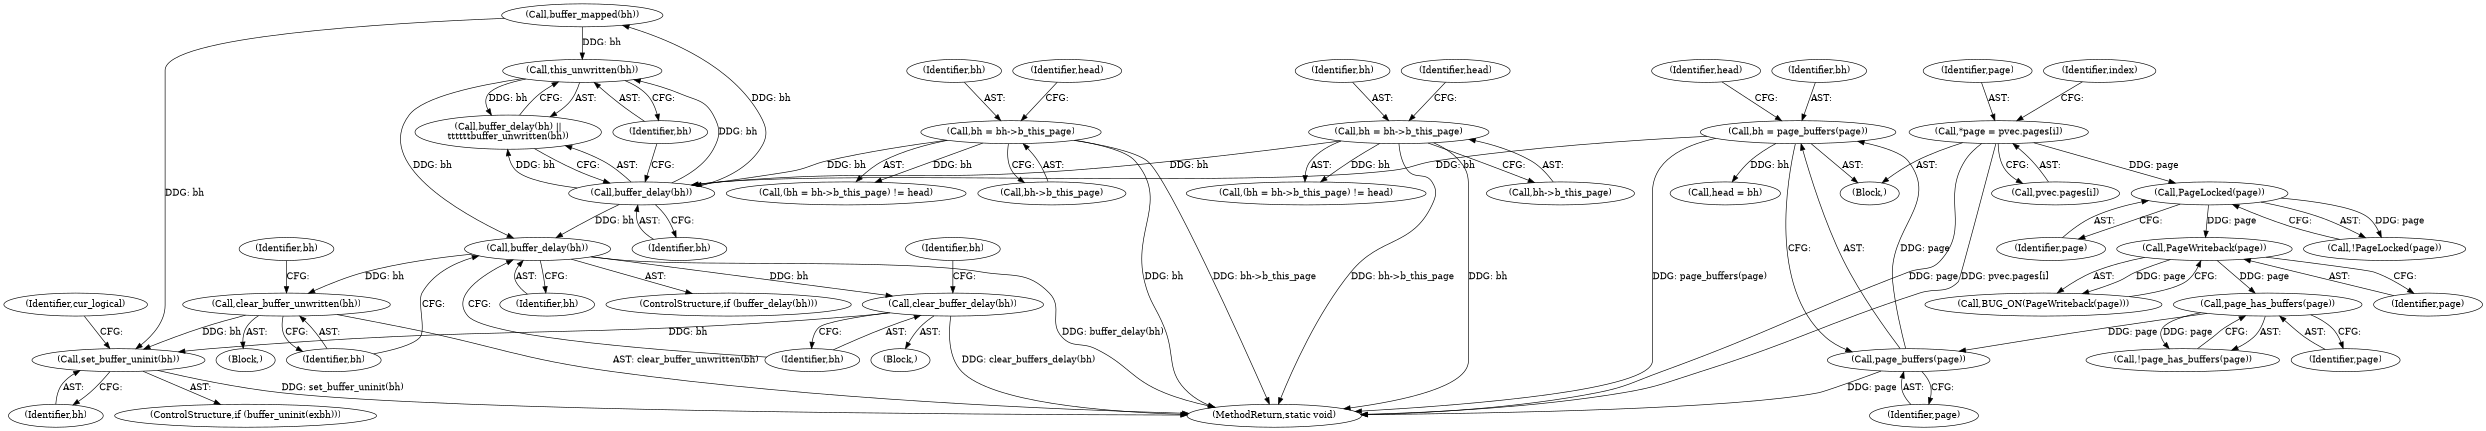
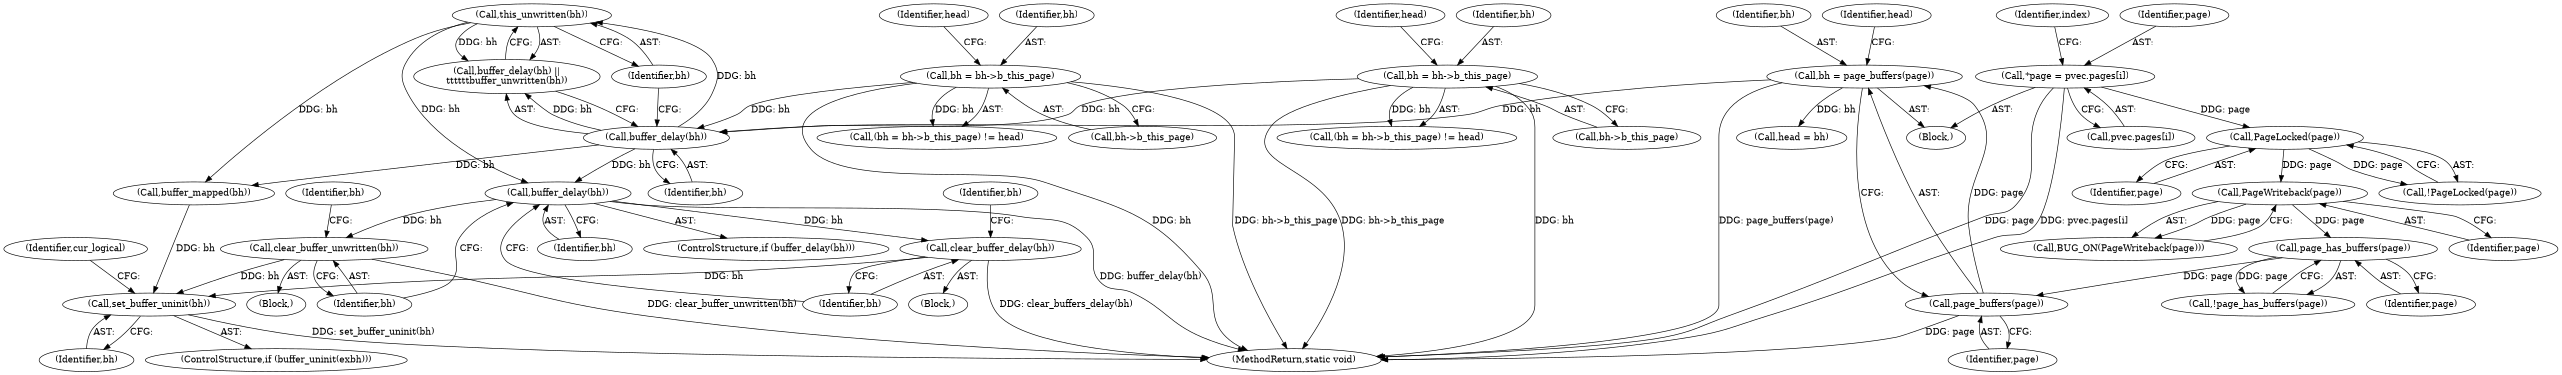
edge "(Call,buffer_mapped(bh))" -> "(Call,this_unwritten(bh))": reversed
edge "(Call,clear_buffer_unwritten(bh))" -> "(MethodReturn,static void)": label "AST: clear_buffer_unwritten(bh)" -> "DDG: clear_buffer_unwritten(bh)"
